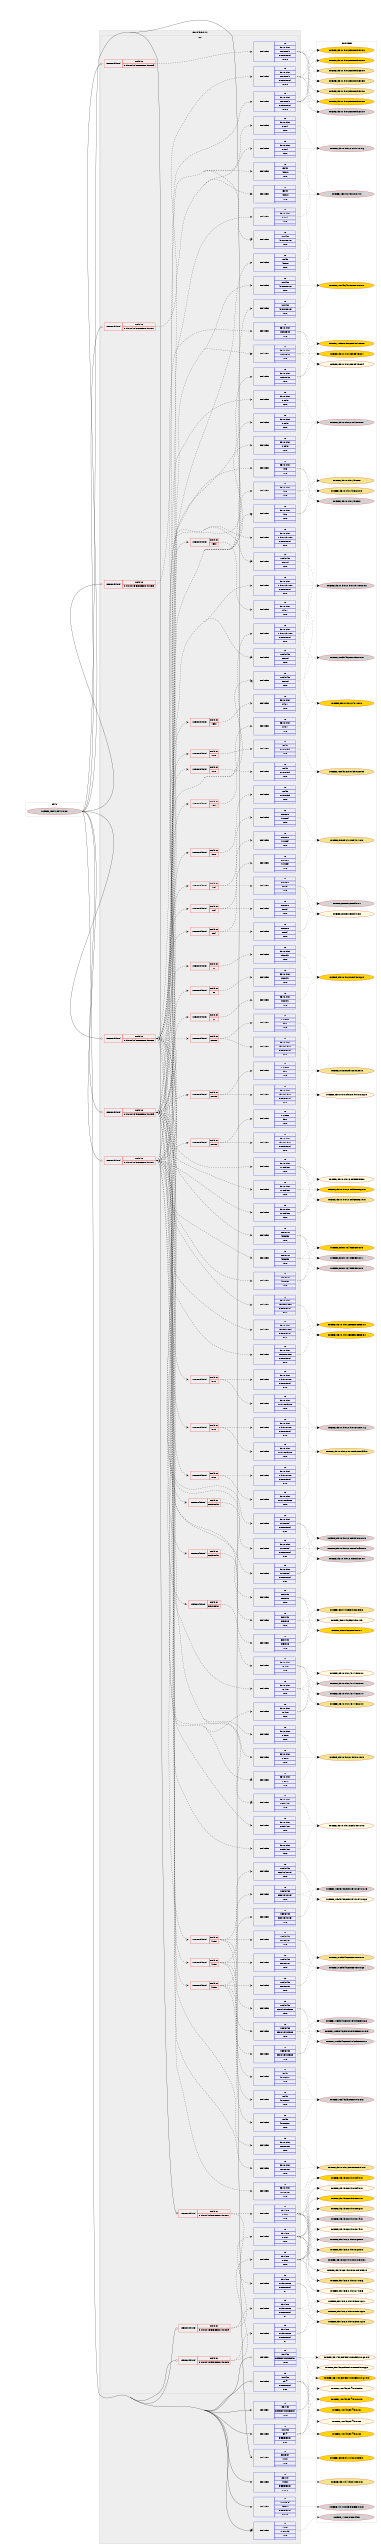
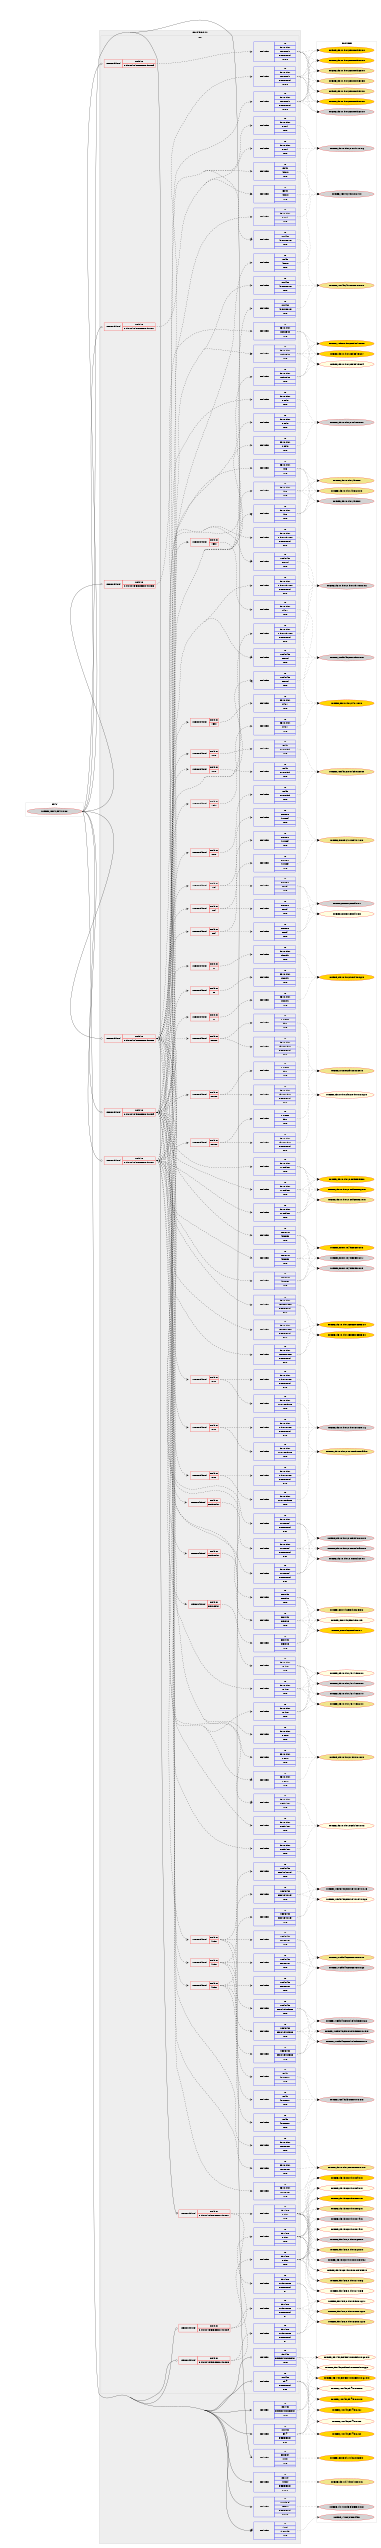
node "portage://x11-libs/libXScrnSaver-1.2.3": fillcolor gold -> khaki
node "portage://dev-python/pygobject-3.38.0": fillcolor lightyellow -> gold
